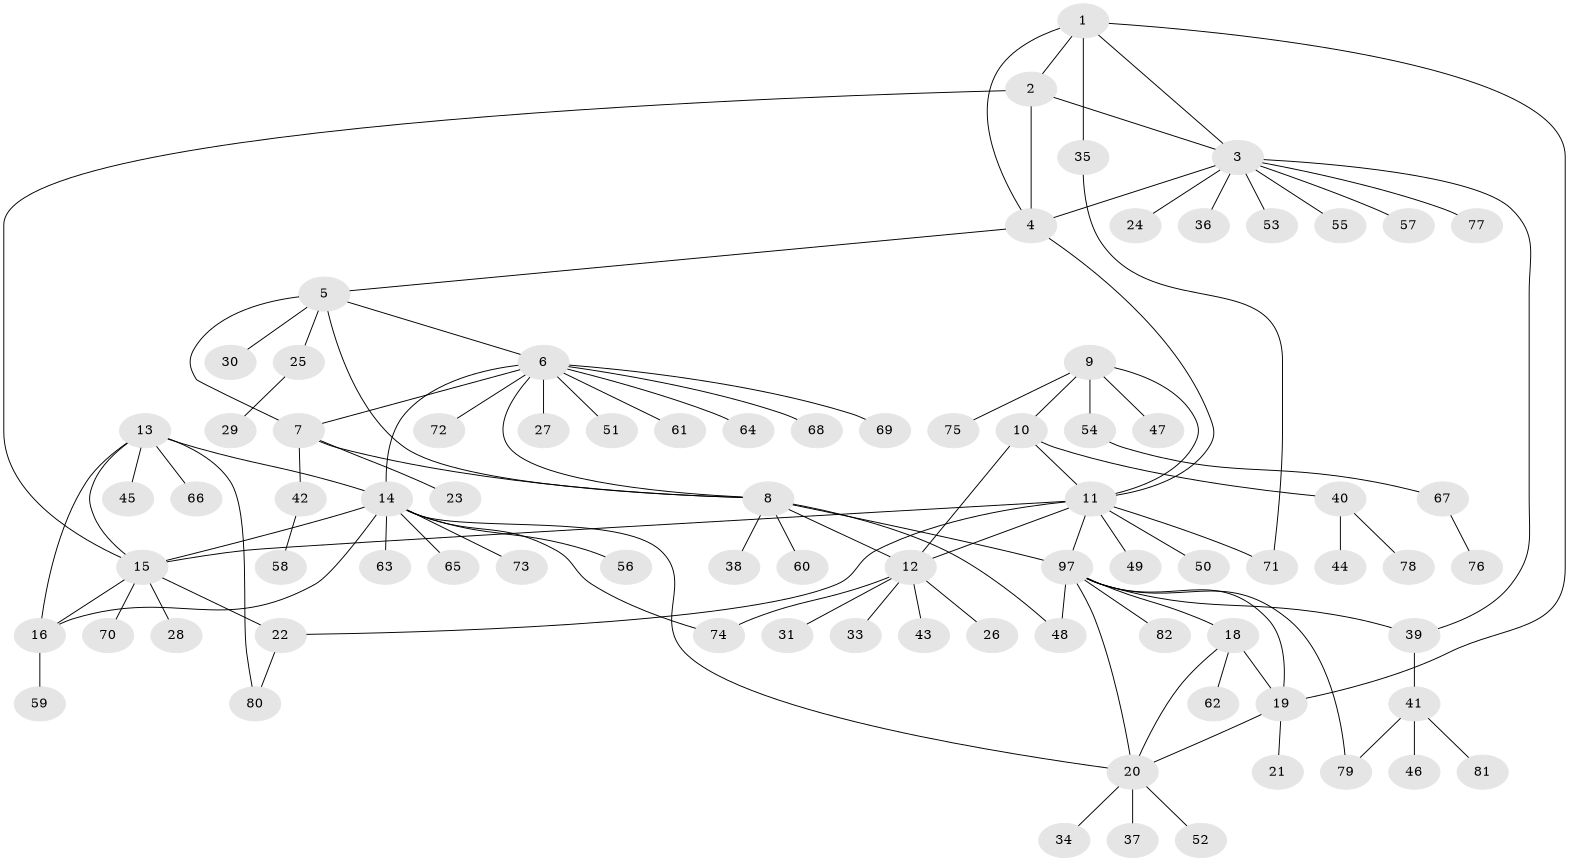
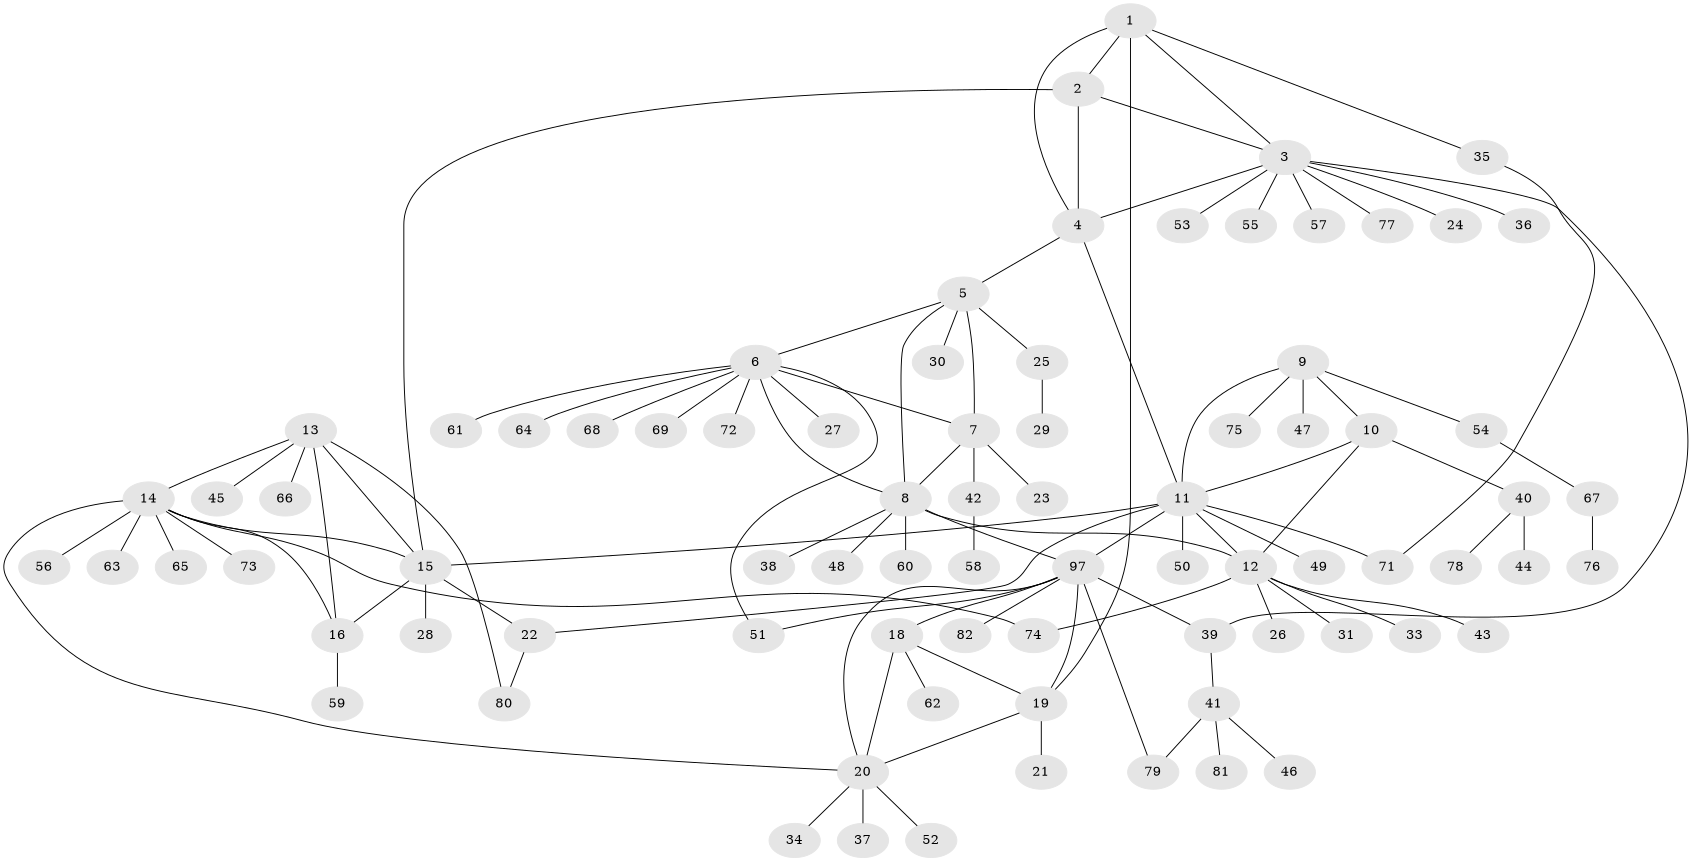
edge "6" -- "14": removed
edge "97" -- "48": now "97" -- "51"
node "70": removed
